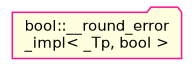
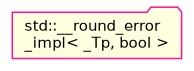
node "bool::__round_error _impl< _Tp, bool >": label "bool::__round_error _impl< _Tp, bool >" -> "std::__round_error _impl< _Tp, bool >"
